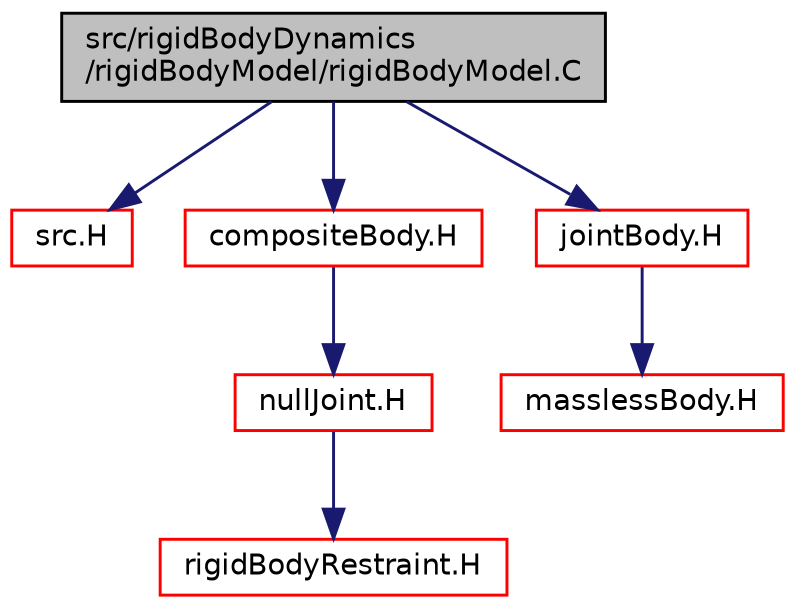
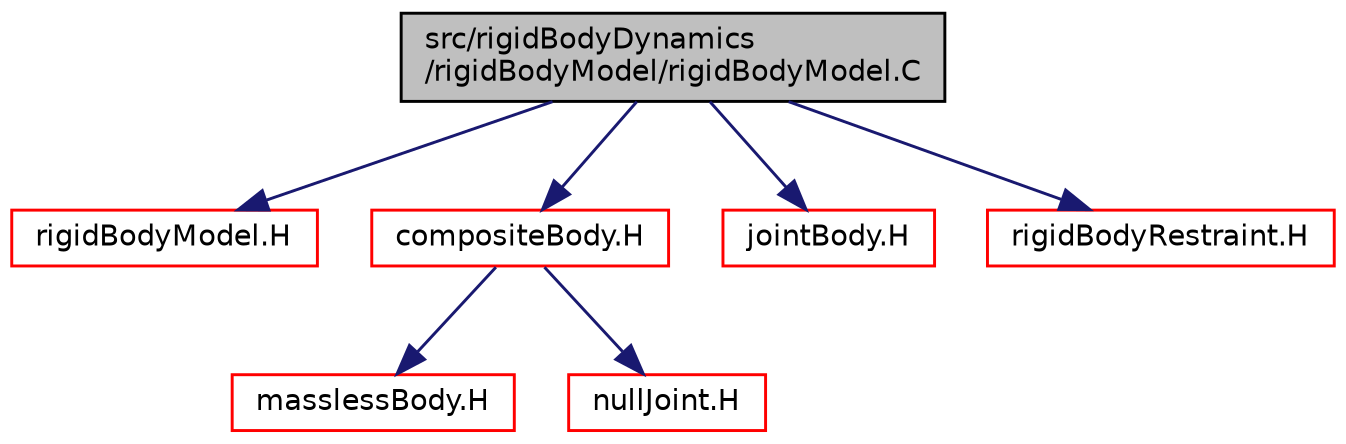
node "src.H": label "src.H" -> "rigidBodyModel.H"
edge "jointBody.H" -> "masslessBody.H": now "compositeBody.H" -> "masslessBody.H"
edge "nullJoint.H" -> "rigidBodyRestraint.H": now "src/rigidBodyDynamics /rigidBodyModel/rigidBodyModel.C" -> "rigidBodyRestraint.H"
